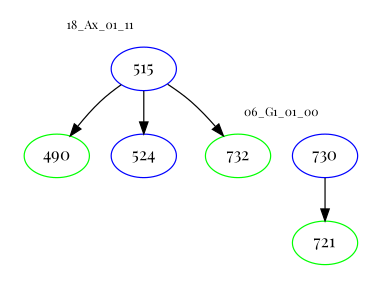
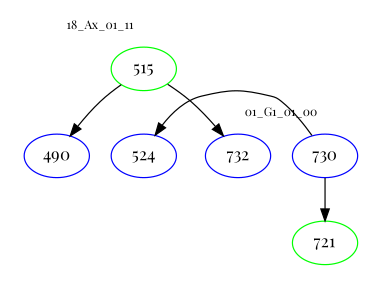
node "515": color blue -> green
edge "515" -> "524": now "730" -> "524"
cluster "06_G1_01_00": label "06_G1_01_00" -> "01_G1_01_00"
node "490": color green -> blue
node "732": color green -> blue
